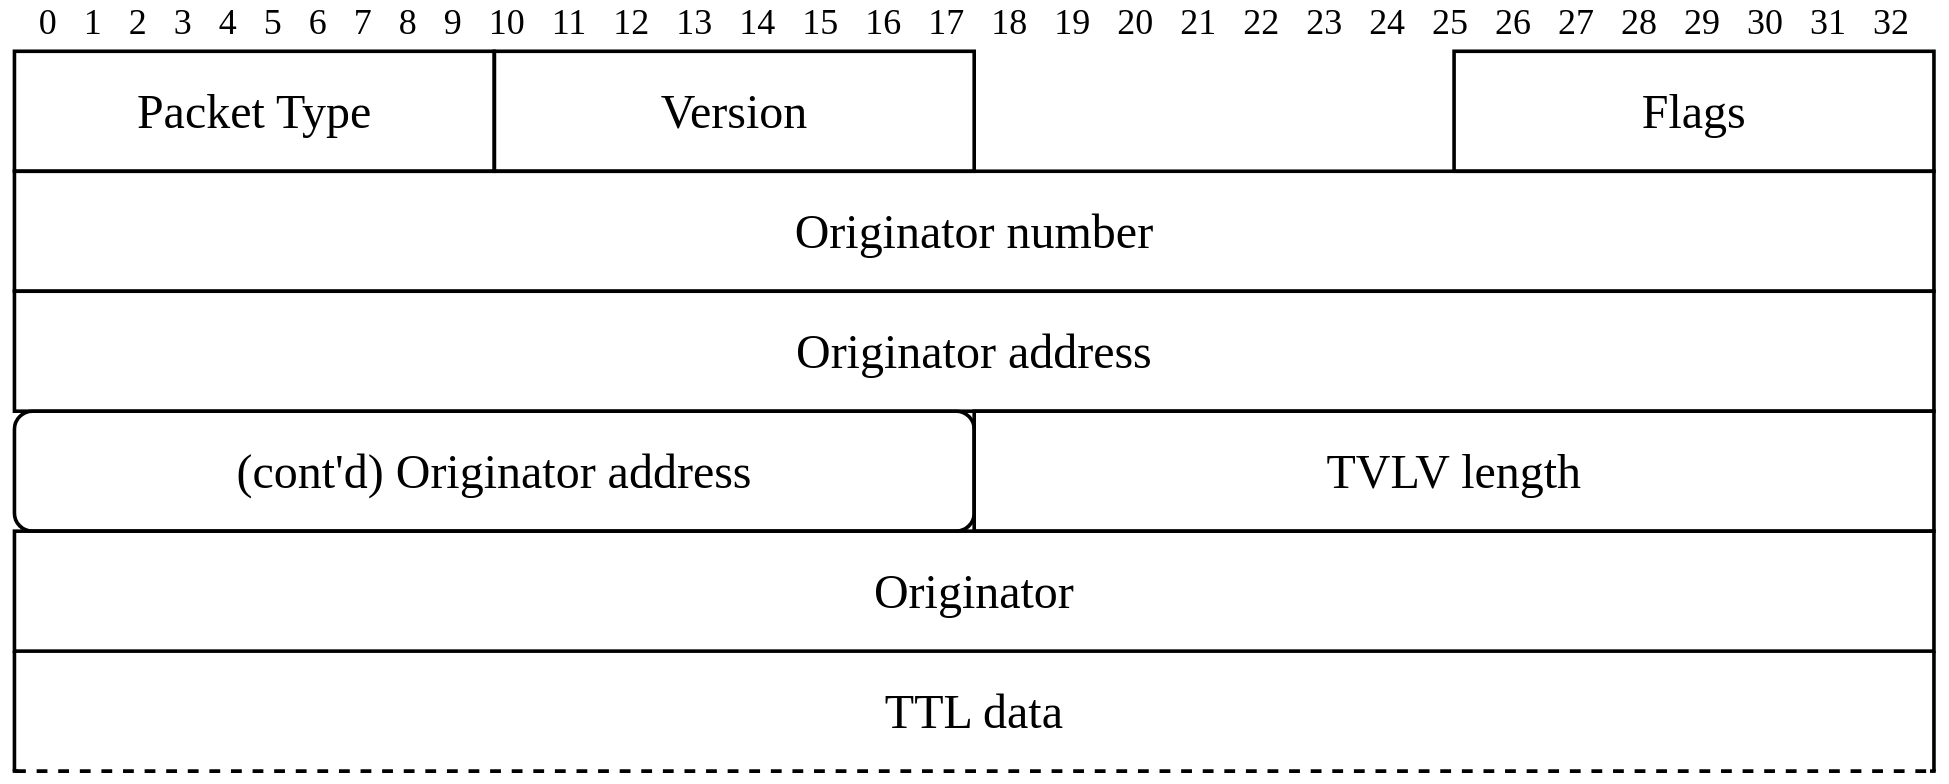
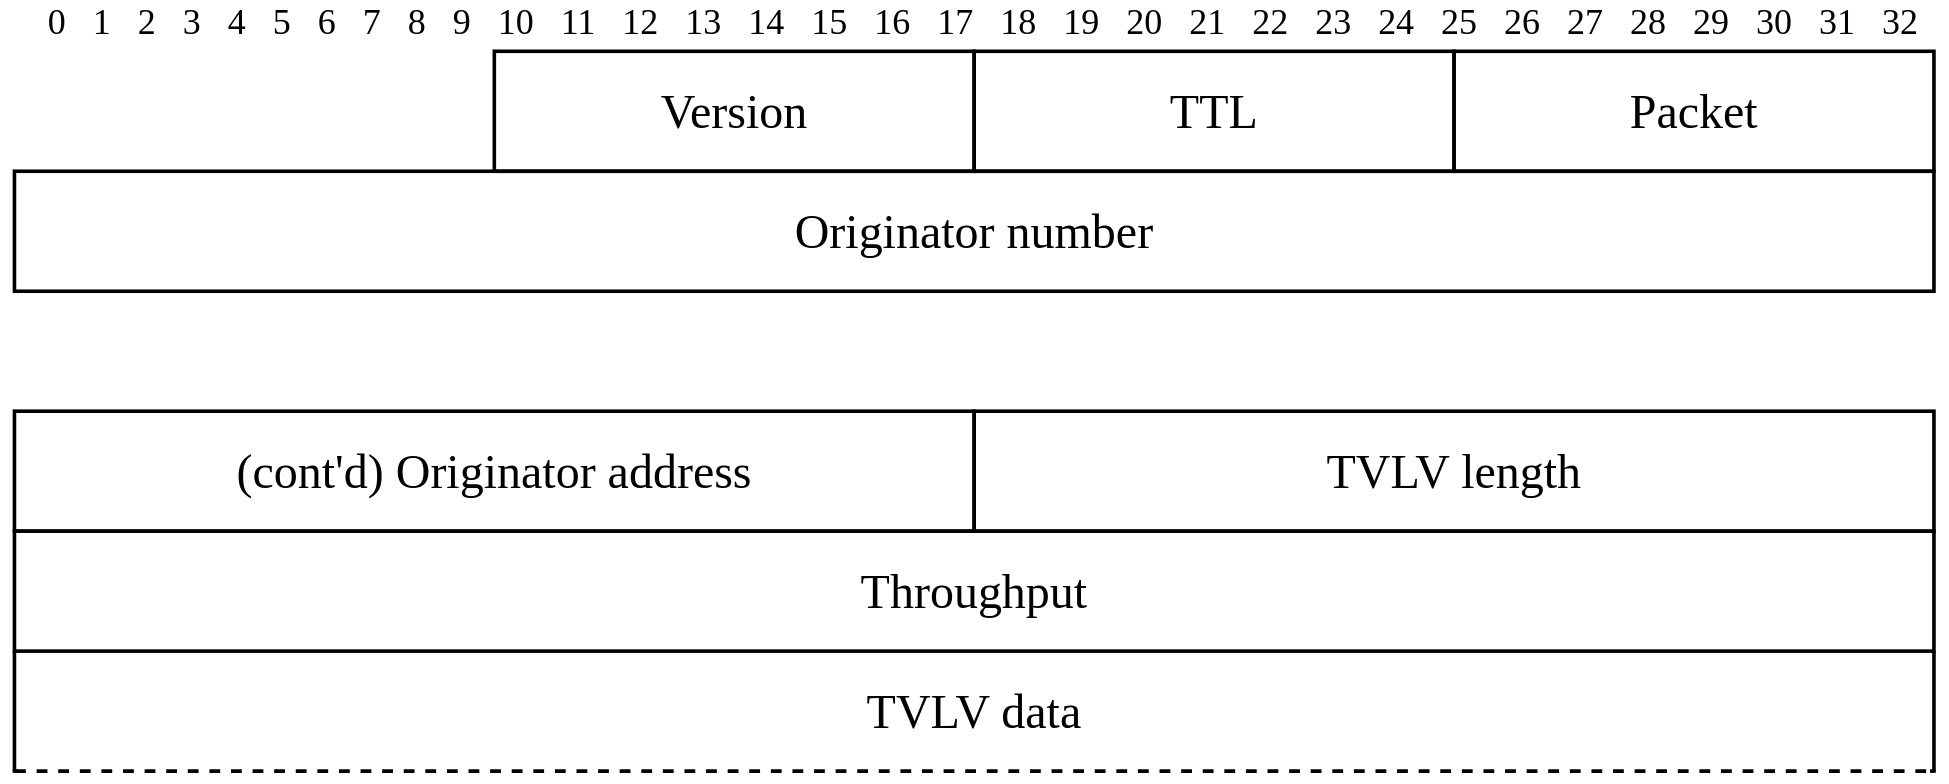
node "0 1 2 3 4 5 6 7 8 9 10 11 12 13 14 15 16 17 18 19 20 21 22 23 24 25 26 27 28 29 30 31 32": moved (974, 22) -> (983, 22)
node "Packet Type": removed
node "TTL": added
node "Flags": label "Flags" -> "Packet"
node "Originator address": removed
node "(cont'd) Originator address": shape rounded rectangle -> rectangle
node "Originator": label "Originator" -> "Throughput"
node "TTL data": label "TTL data" -> "TVLV data"
